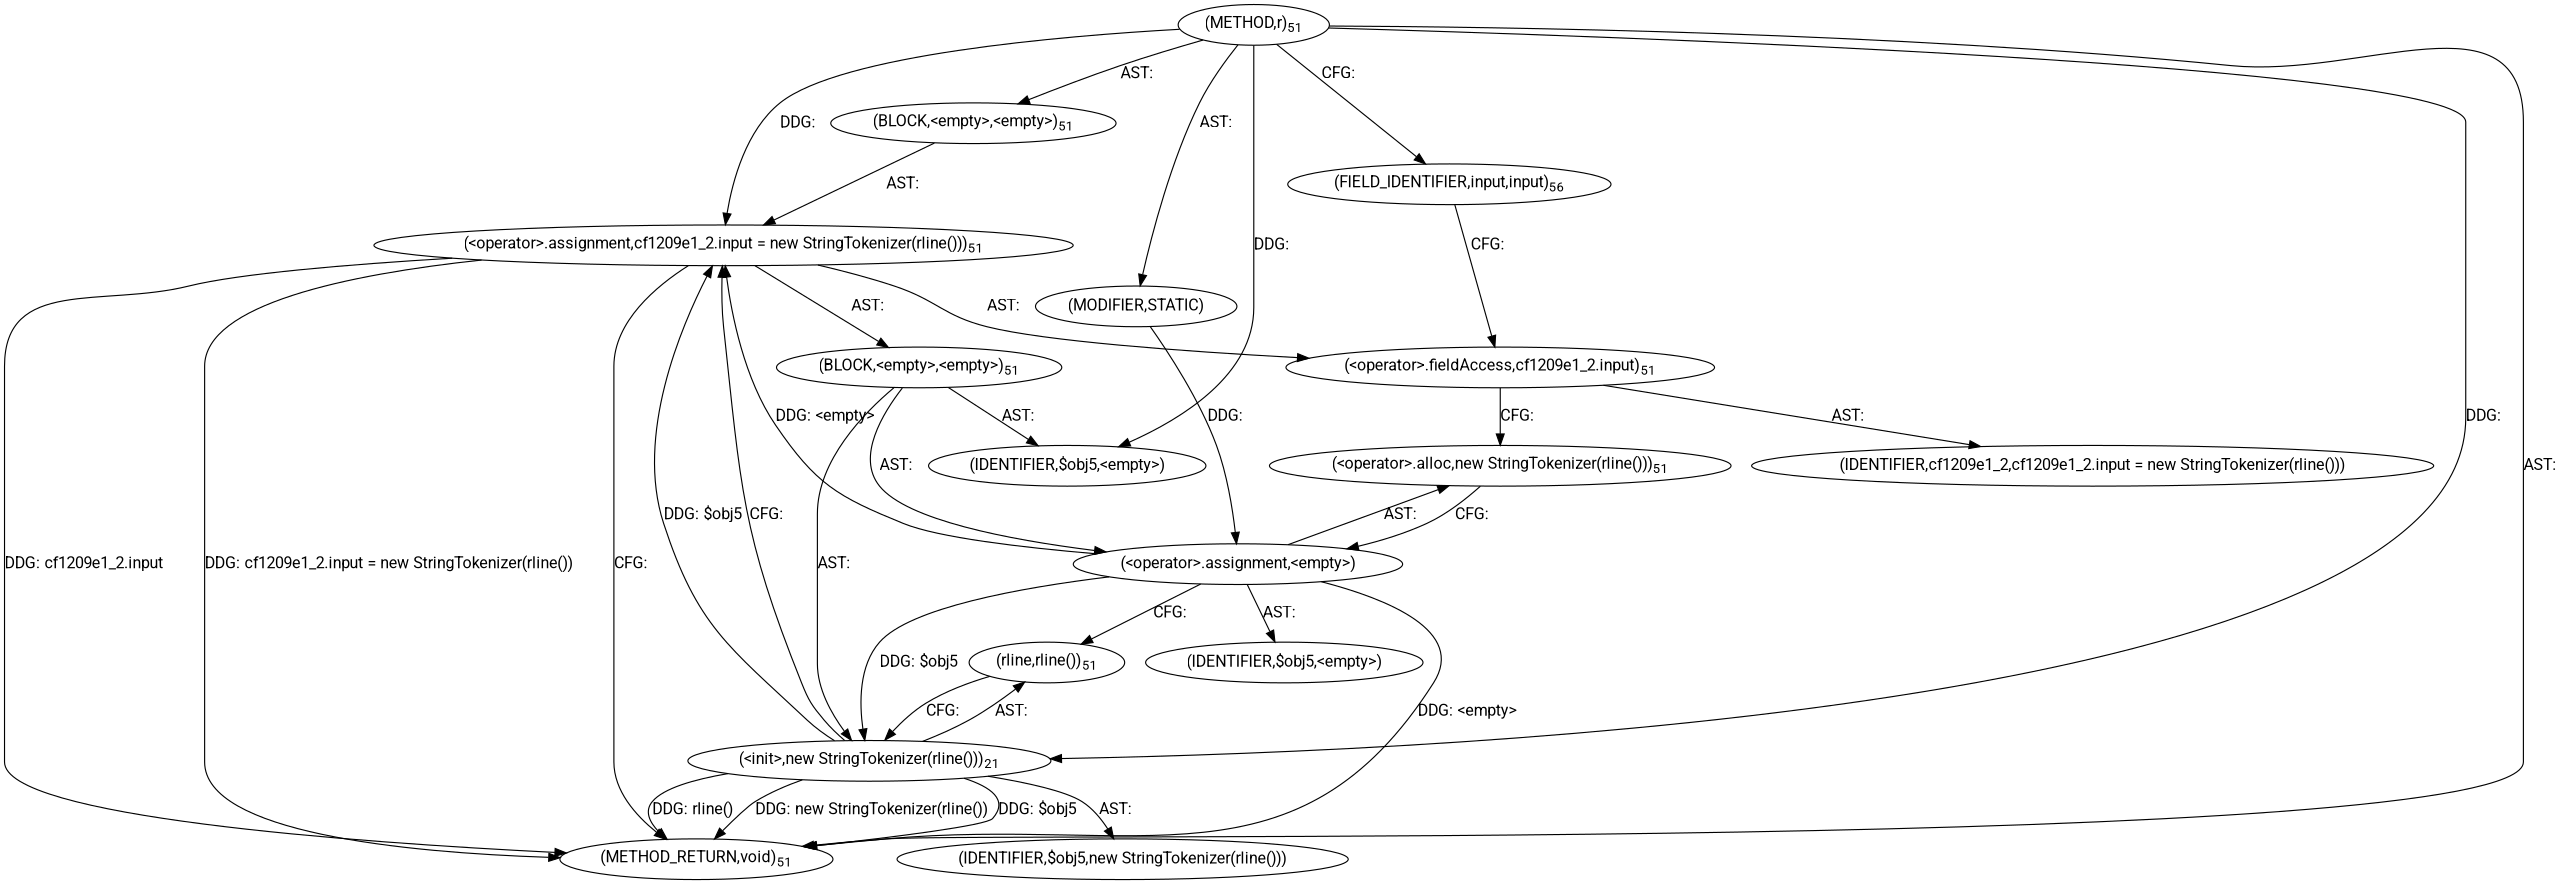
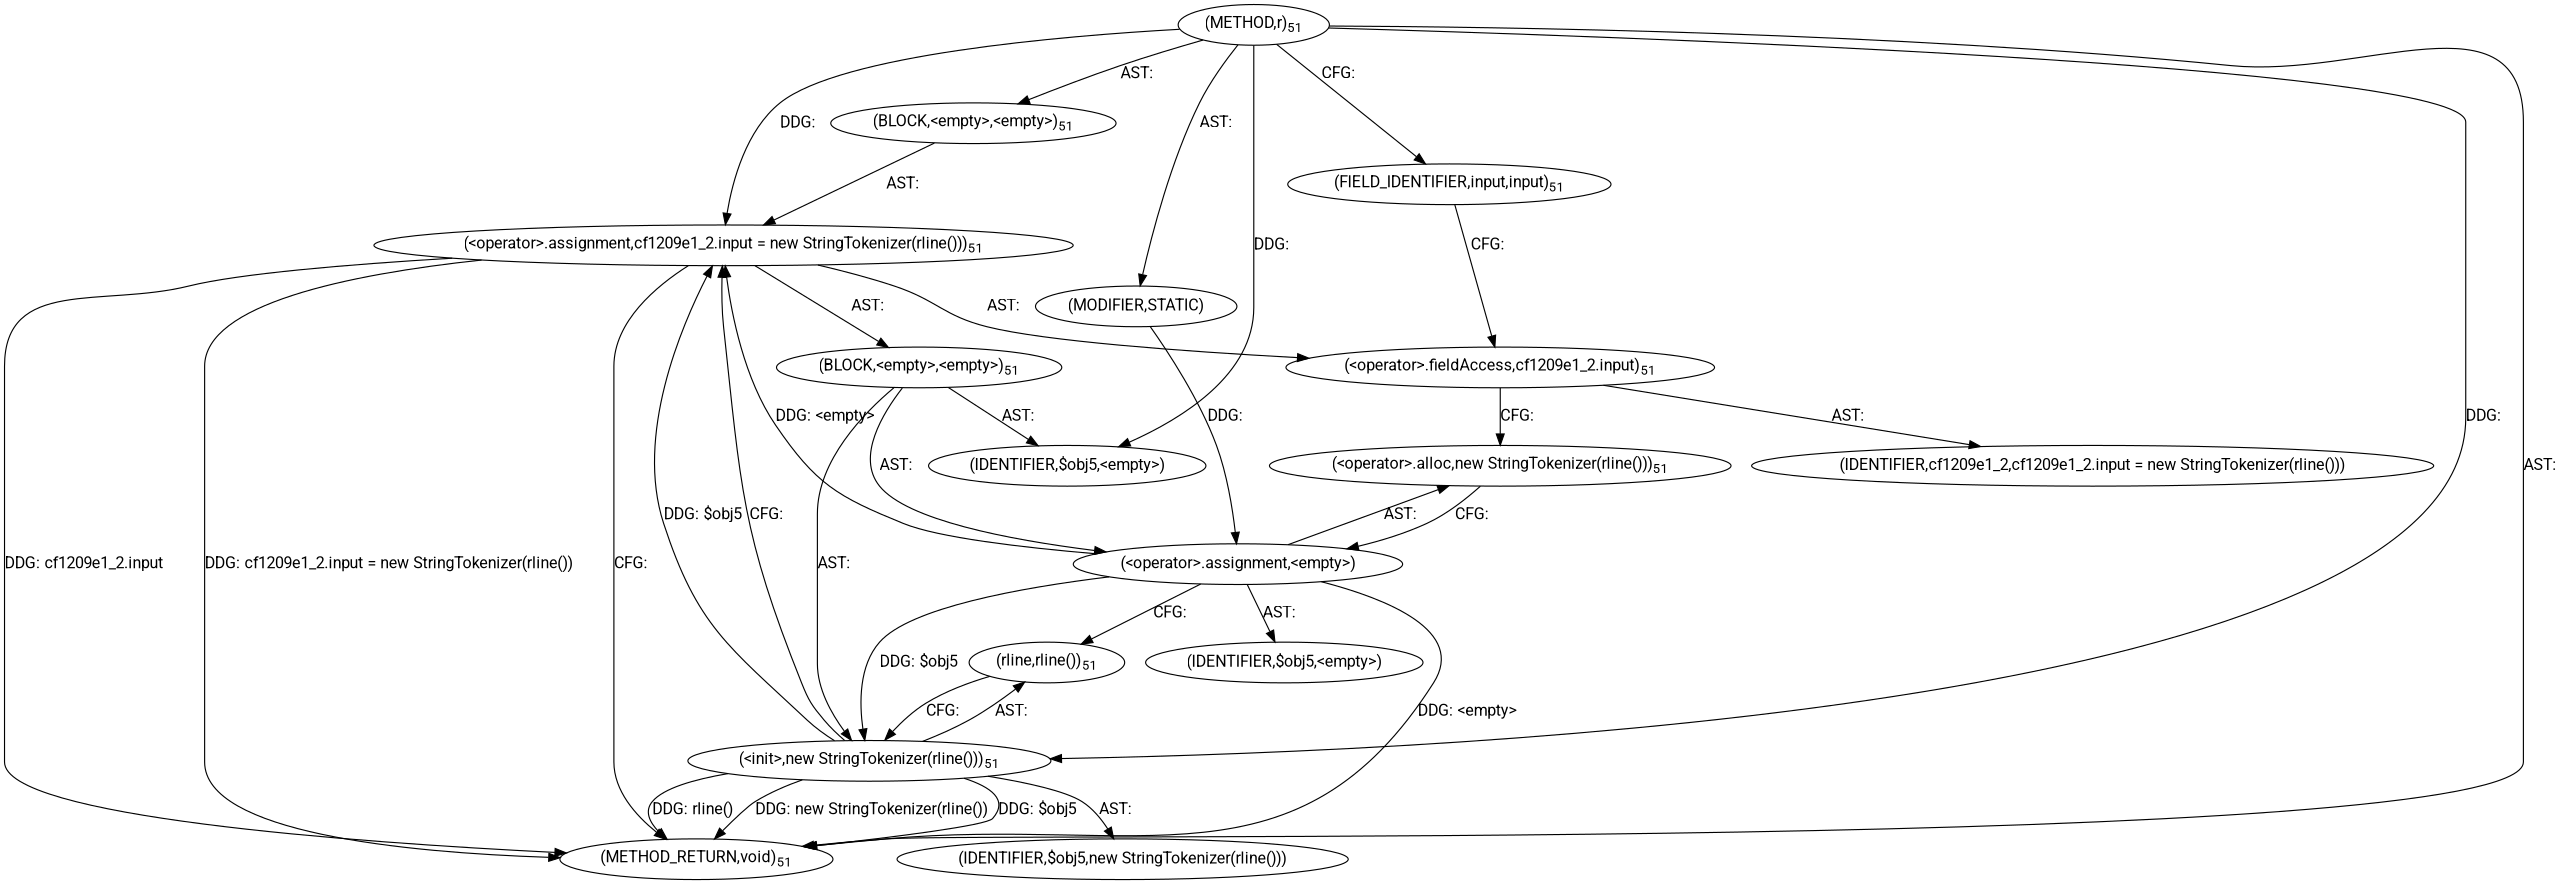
node "(FIELD_IDENTIFIER,input,input)": text "56" -> "51"
node "(<init>,new StringTokenizer(rline()))": text "21" -> "51"
